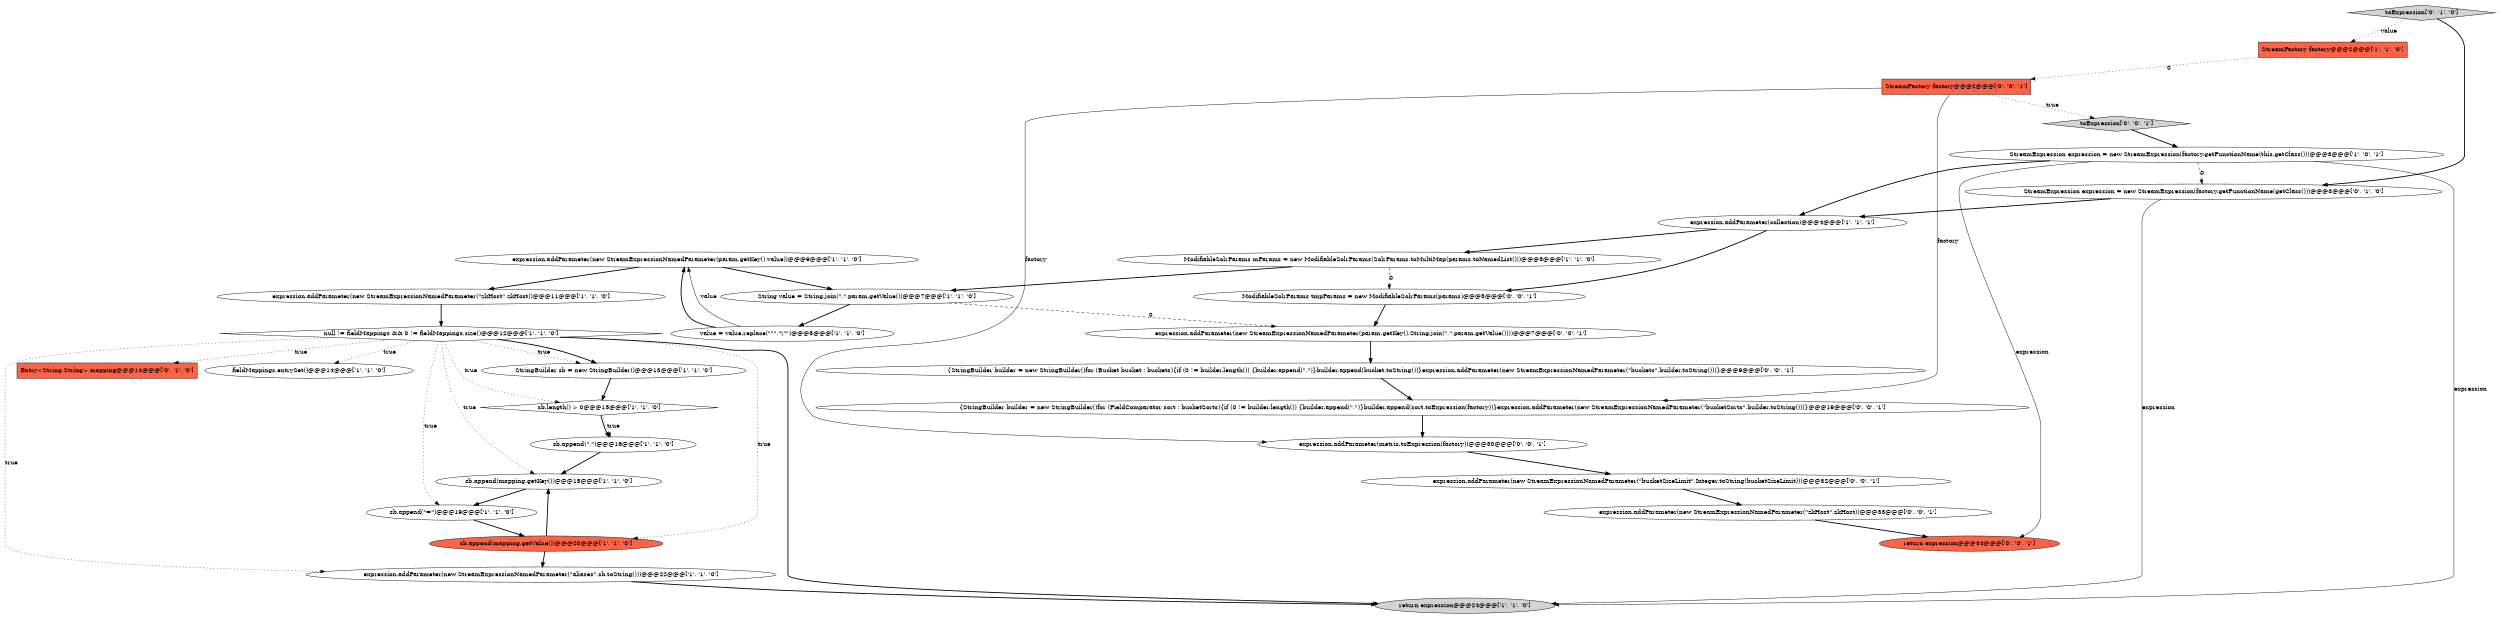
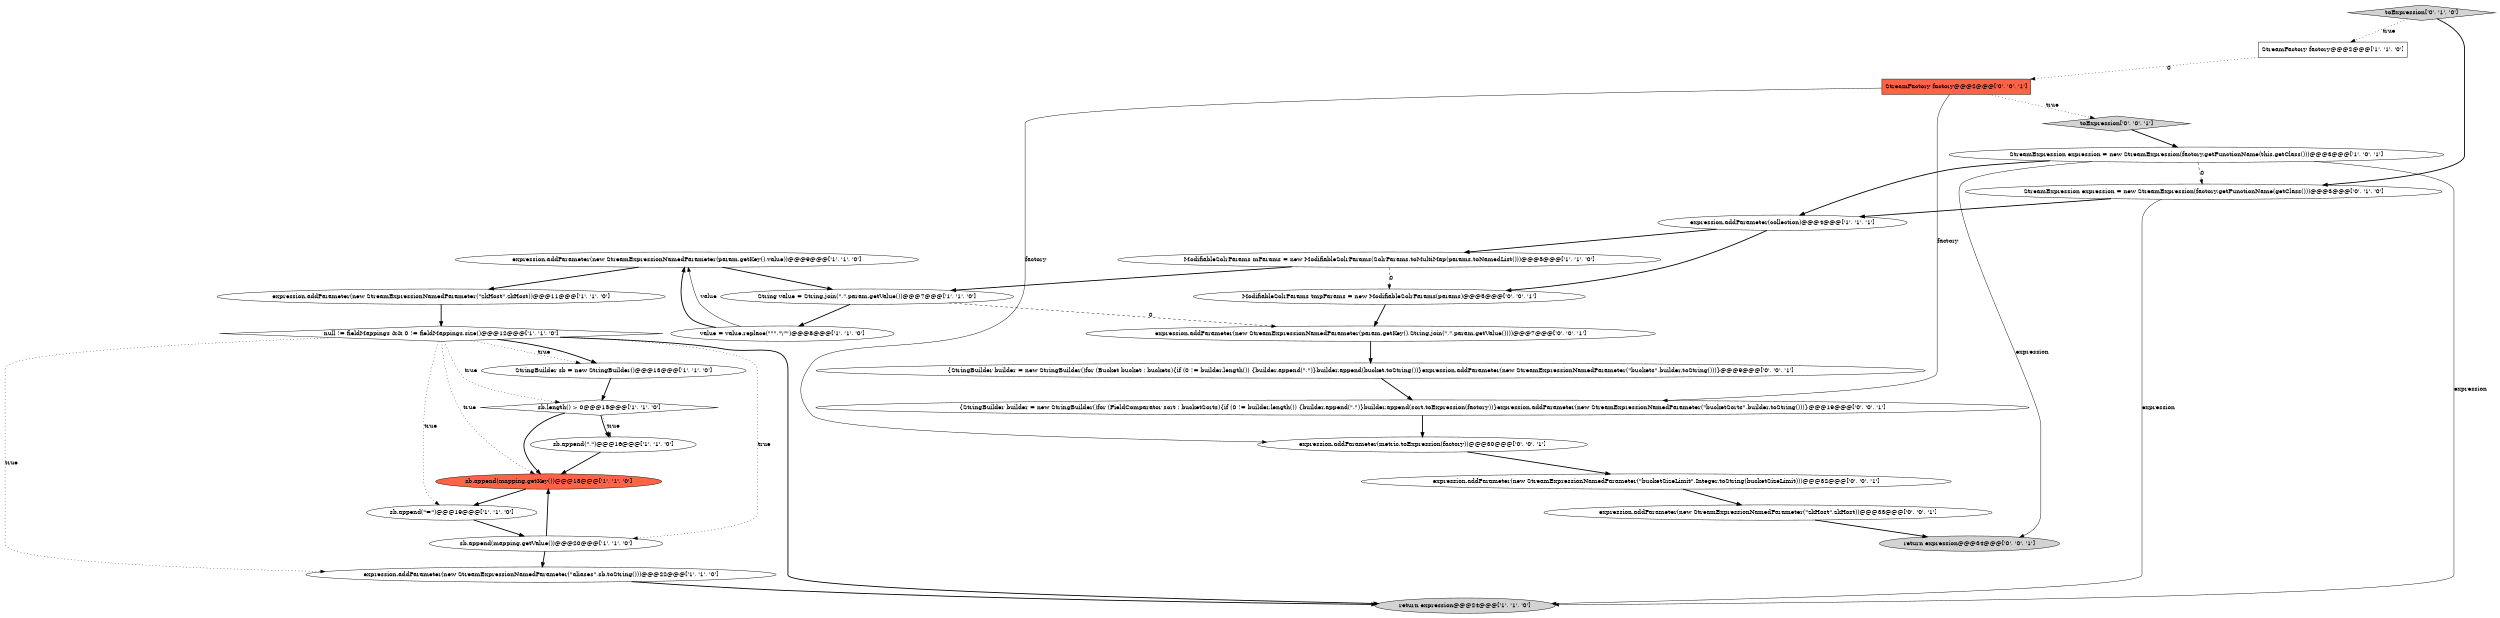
edge "toExpression['0', '1', '0']" -> "StreamFactory factory@@@2@@@['1', '1', '0']": label "value" -> "true"
node "StreamFactory factory@@@2@@@['1', '1', '0']": fillcolor tomato -> white
node "Entry<String,String> mapping@@@14@@@['0', '1', '0']": removed
node "fieldMappings.entrySet()@@@14@@@['1', '1', '0']": removed
edge "sb.length() > 0@@@15@@@['1', '1', '0']" -> "sb.append(mapping.getKey())@@@18@@@['1', '1', '0']": added
node "sb.append(mapping.getKey())@@@18@@@['1', '1', '0']": fillcolor white -> tomato
node "sb.append(mapping.getValue())@@@20@@@['1', '1', '0']": fillcolor tomato -> white
node "return expression@@@34@@@['0', '0', '1']": fillcolor tomato -> lightgray
